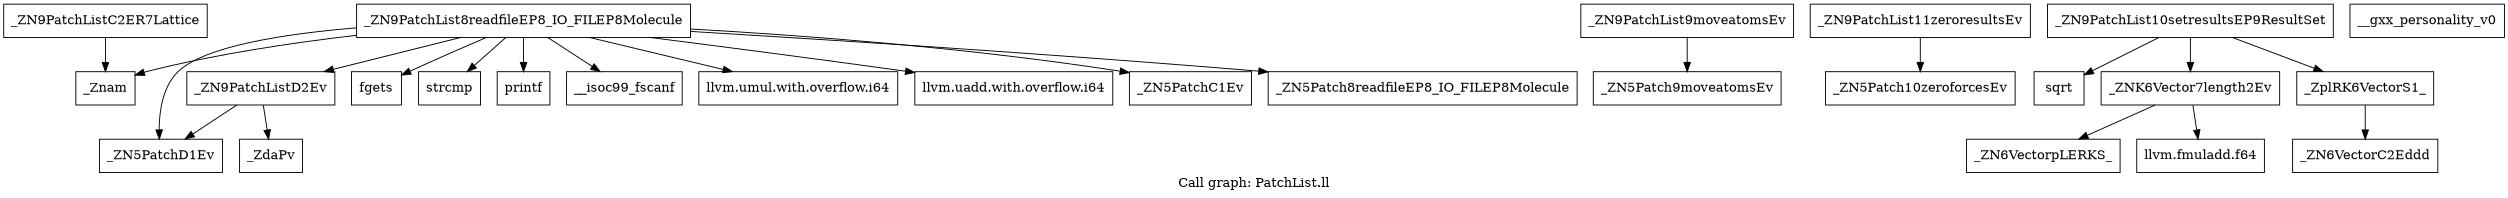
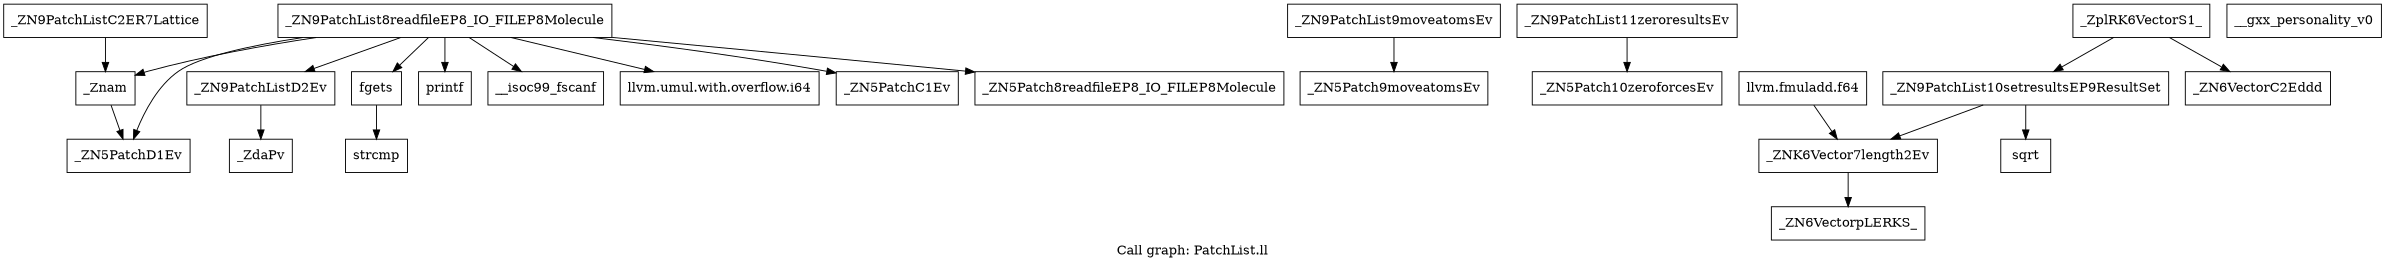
edge "_ZN9PatchList8readfileEP8_IO_FILEP8Molecule" -> "strcmp": now "fgets" -> "strcmp"
edge "_ZN9PatchList10setresultsEP9ResultSet" -> "_ZplRK6VectorS1_": reversed
node "llvm.uadd.with.overflow.i64": removed
edge "_ZNK6Vector7length2Ev" -> "llvm.fmuladd.f64": reversed
edge "_ZN9PatchListD2Ev" -> "_ZN5PatchD1Ev": now "_Znam" -> "_ZN5PatchD1Ev"
